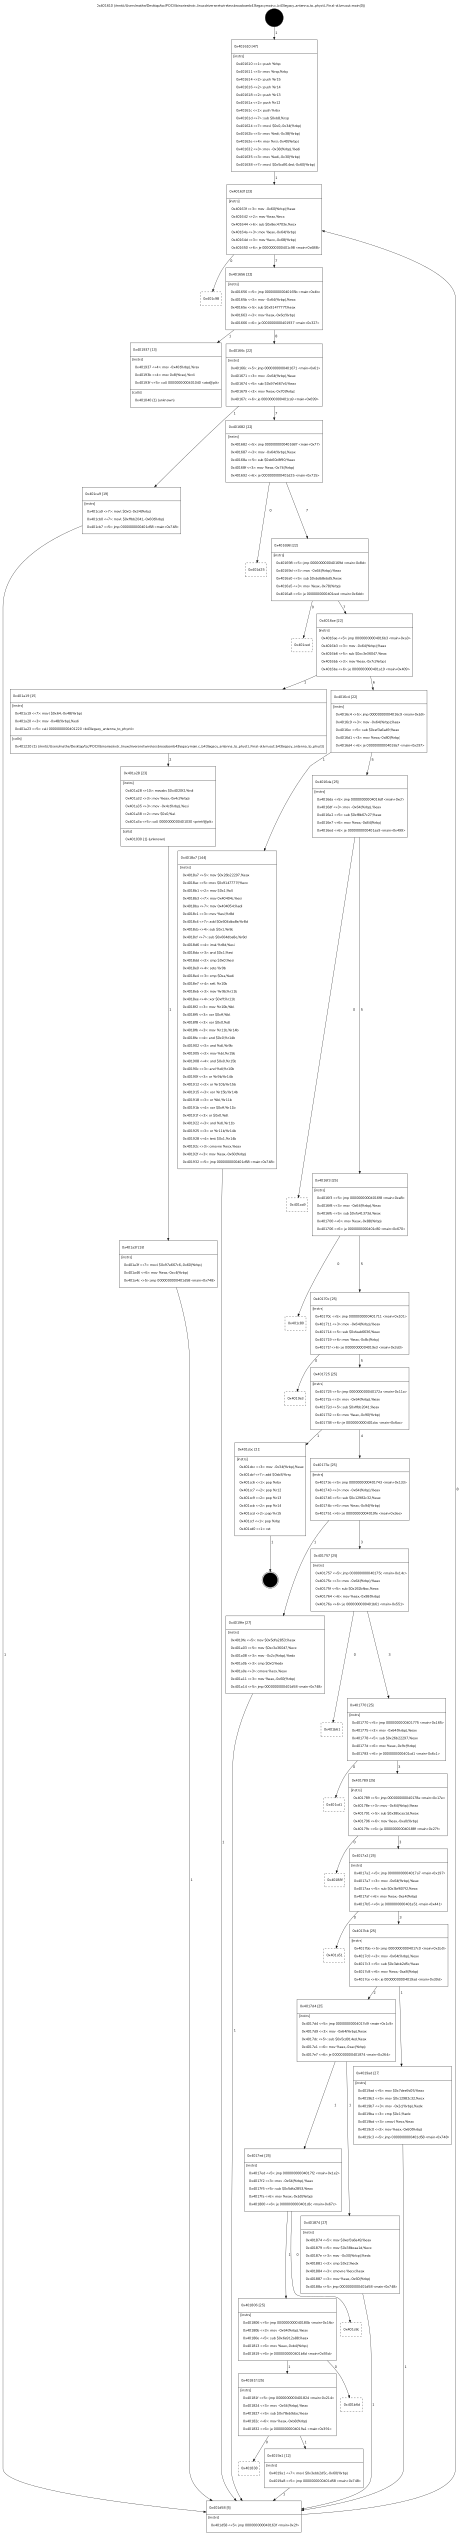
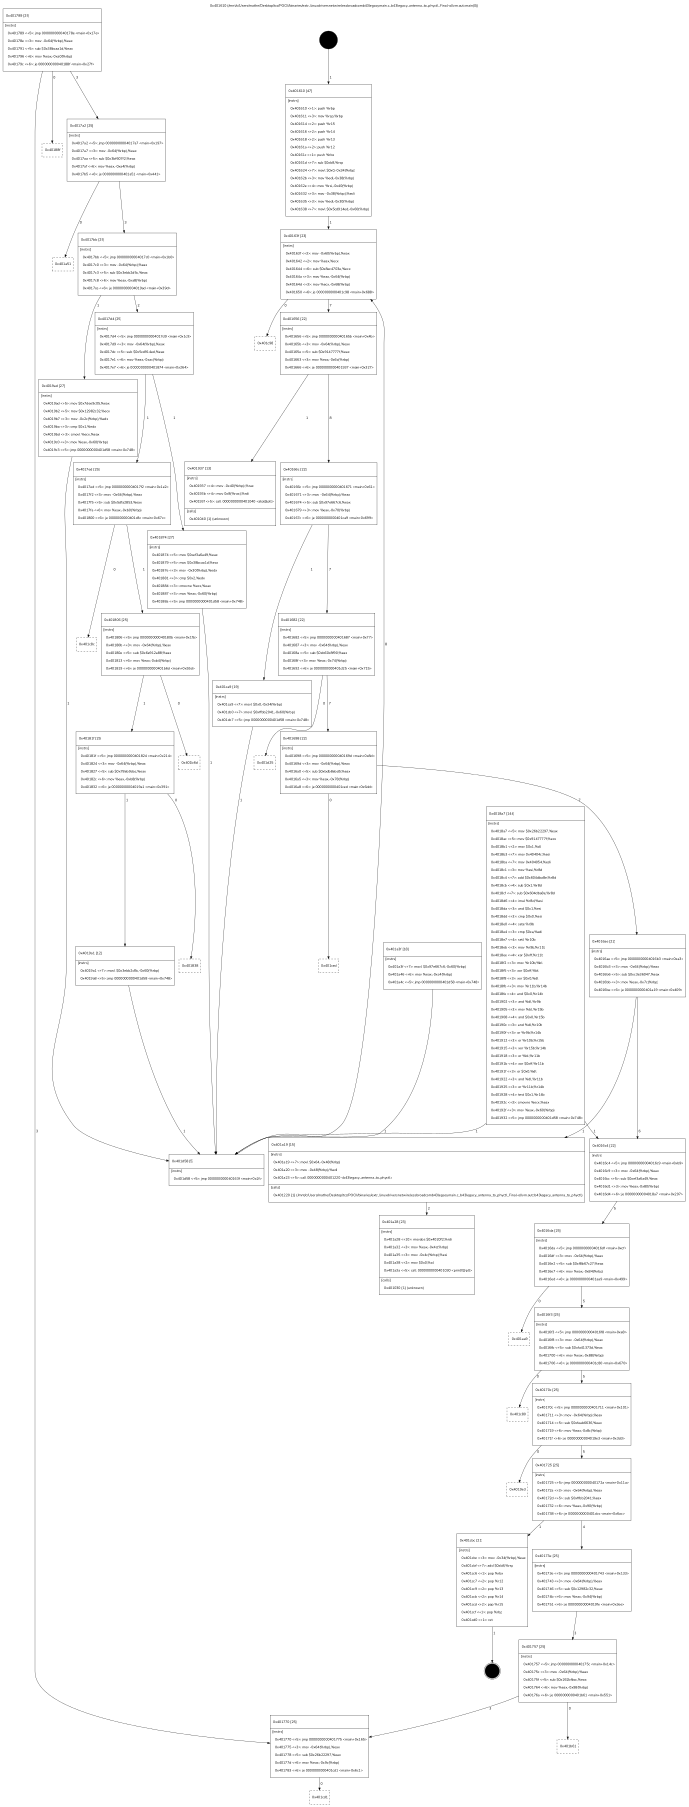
edge "0x4016c4 [22]" -> "0x4018a7 [144]": reversed
edge "0x401a28 [23]" -> "0x401a3f [18]": removed, label "1"
node "0x4019fe [27]": removed
edge "0x401770 [25]" -> "0x401789 [25]": reversed
